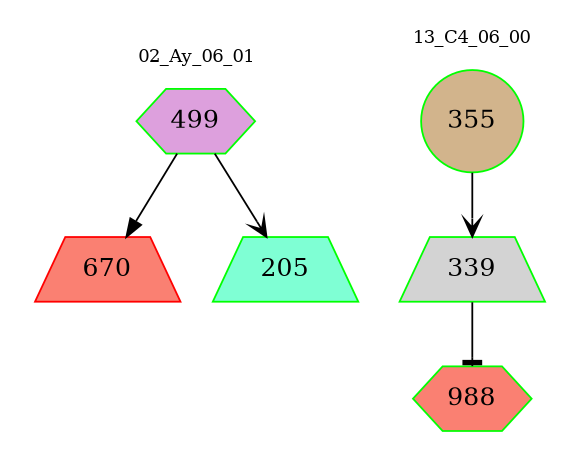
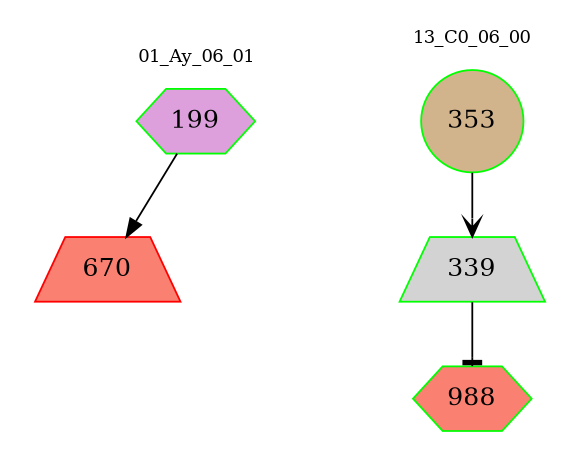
cluster "13_C4_06_00": label "13_C4_06_00" -> "13_C0_06_00"
cluster "02_Ay_06_01": label "02_Ay_06_01" -> "01_Ay_06_01"
node "499": label "499" -> "199"
node "355": label "355" -> "353"
node "205": removed
